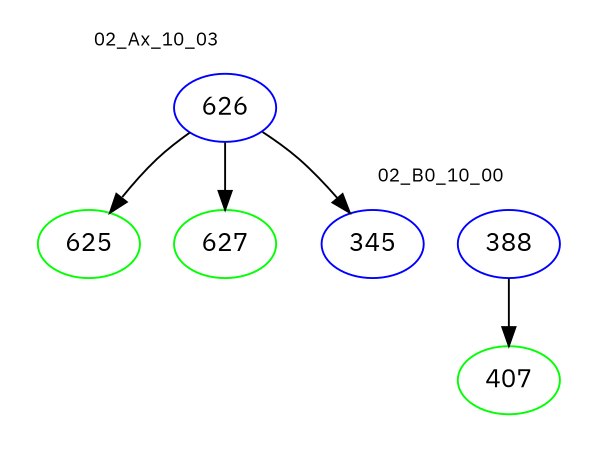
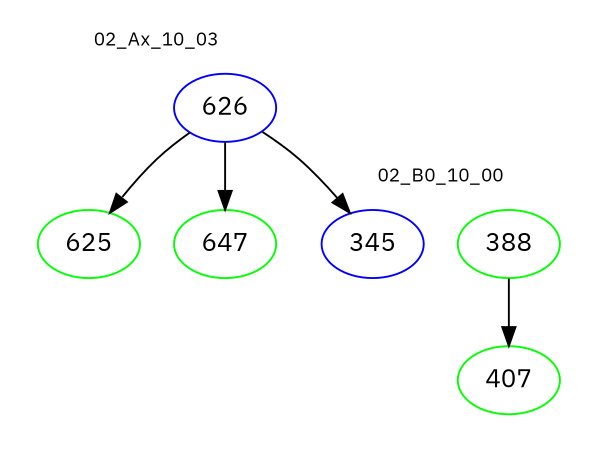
node "627": label "627" -> "647"
node "388": color blue -> green
